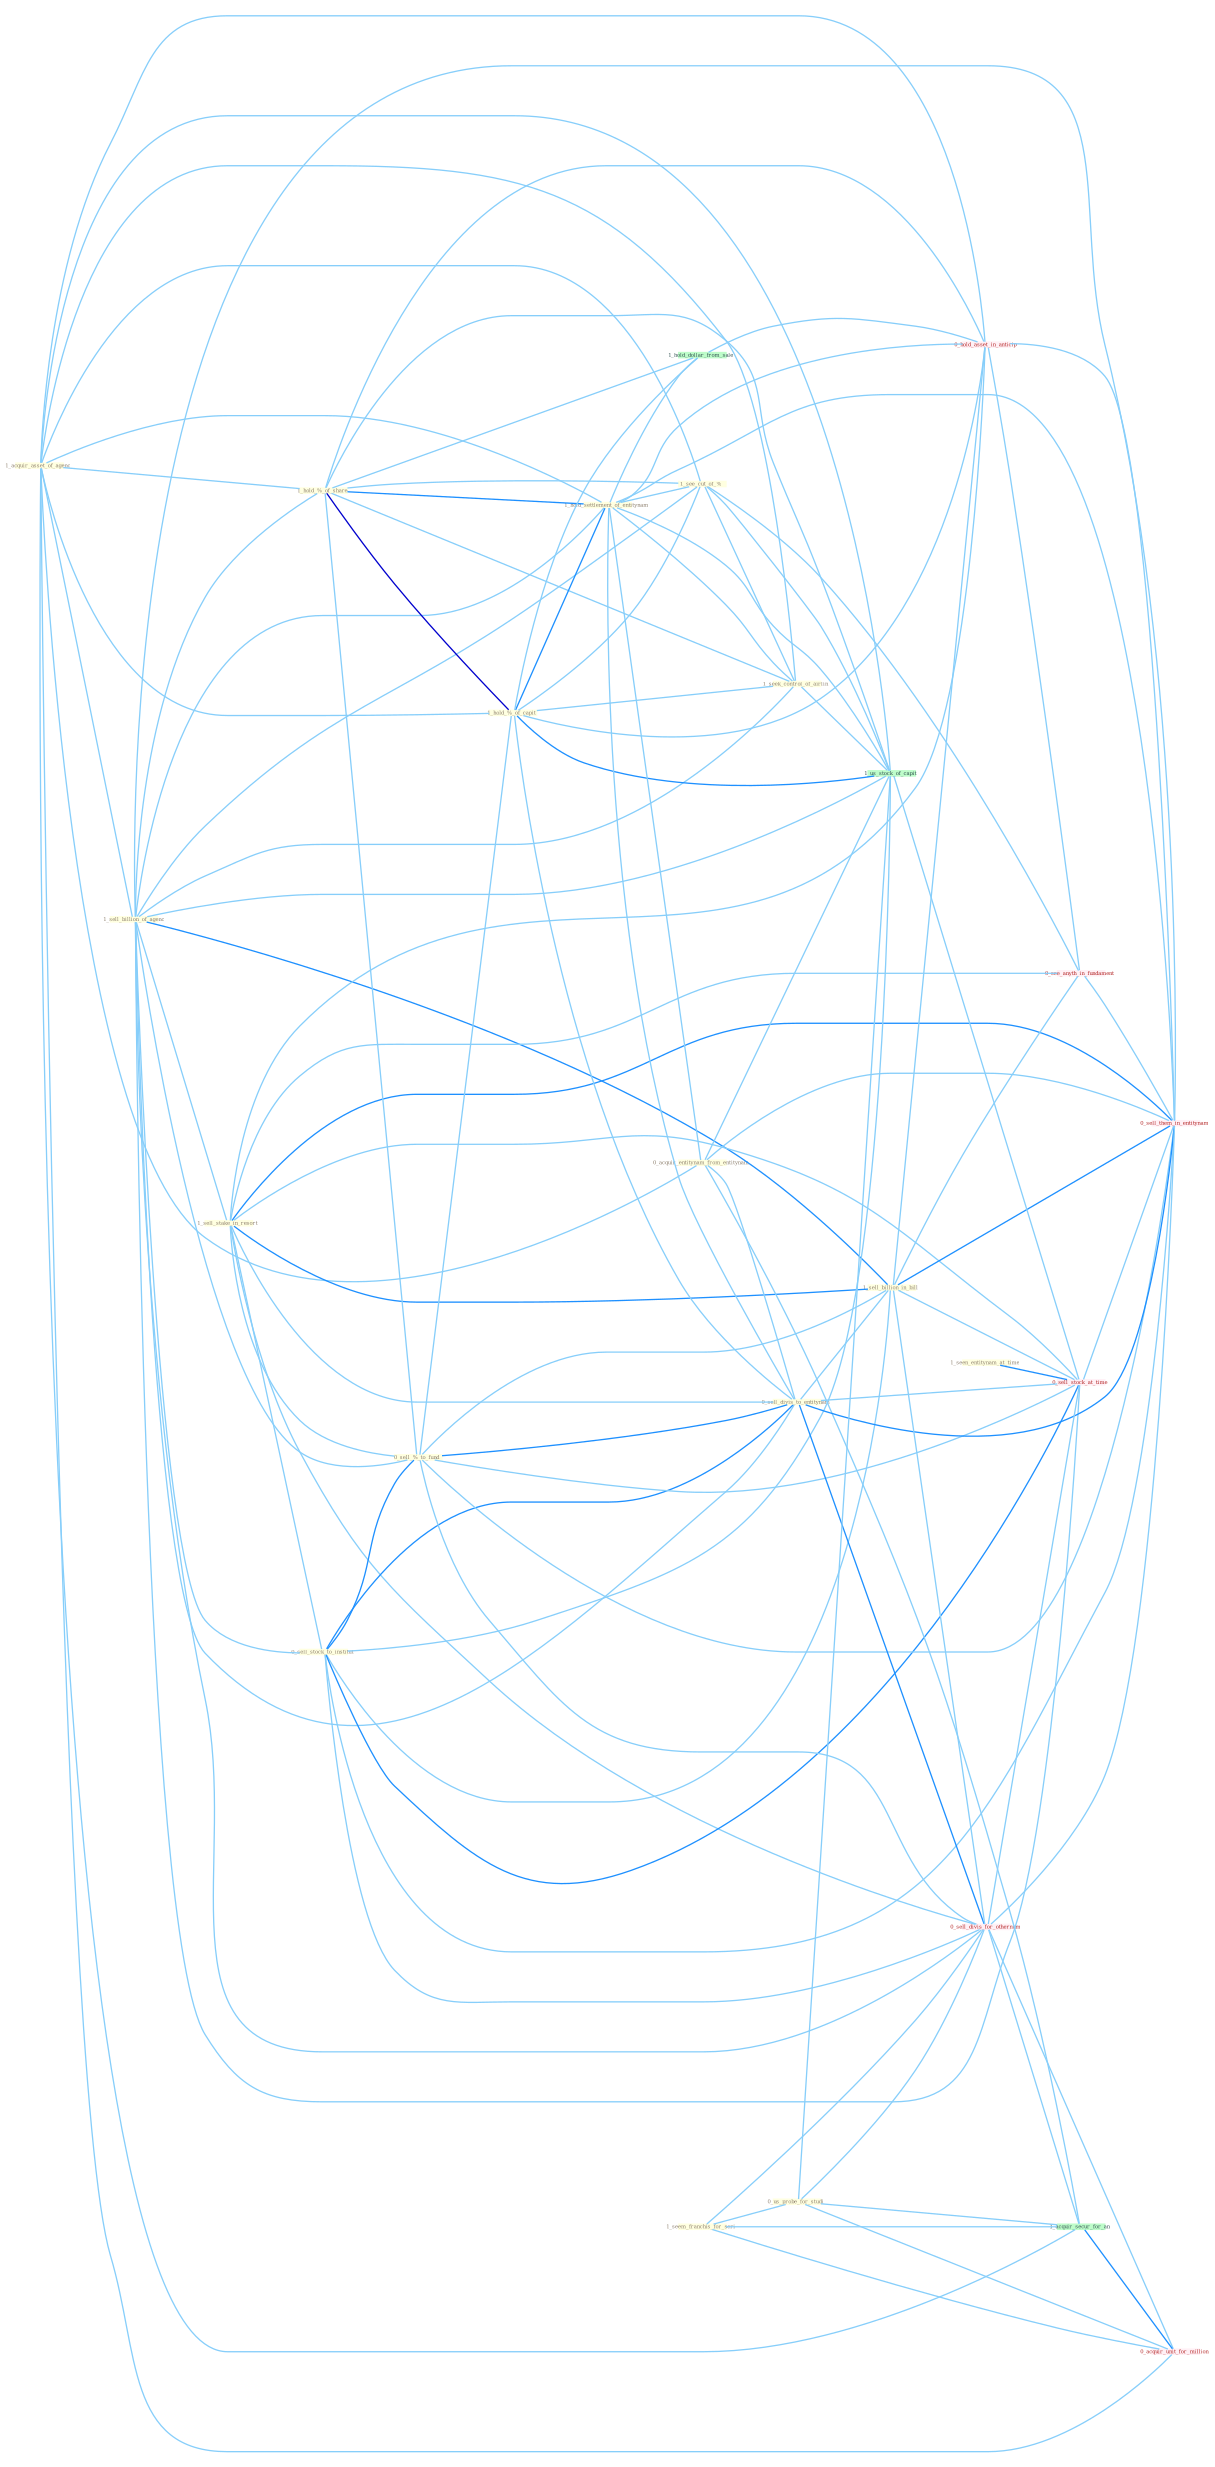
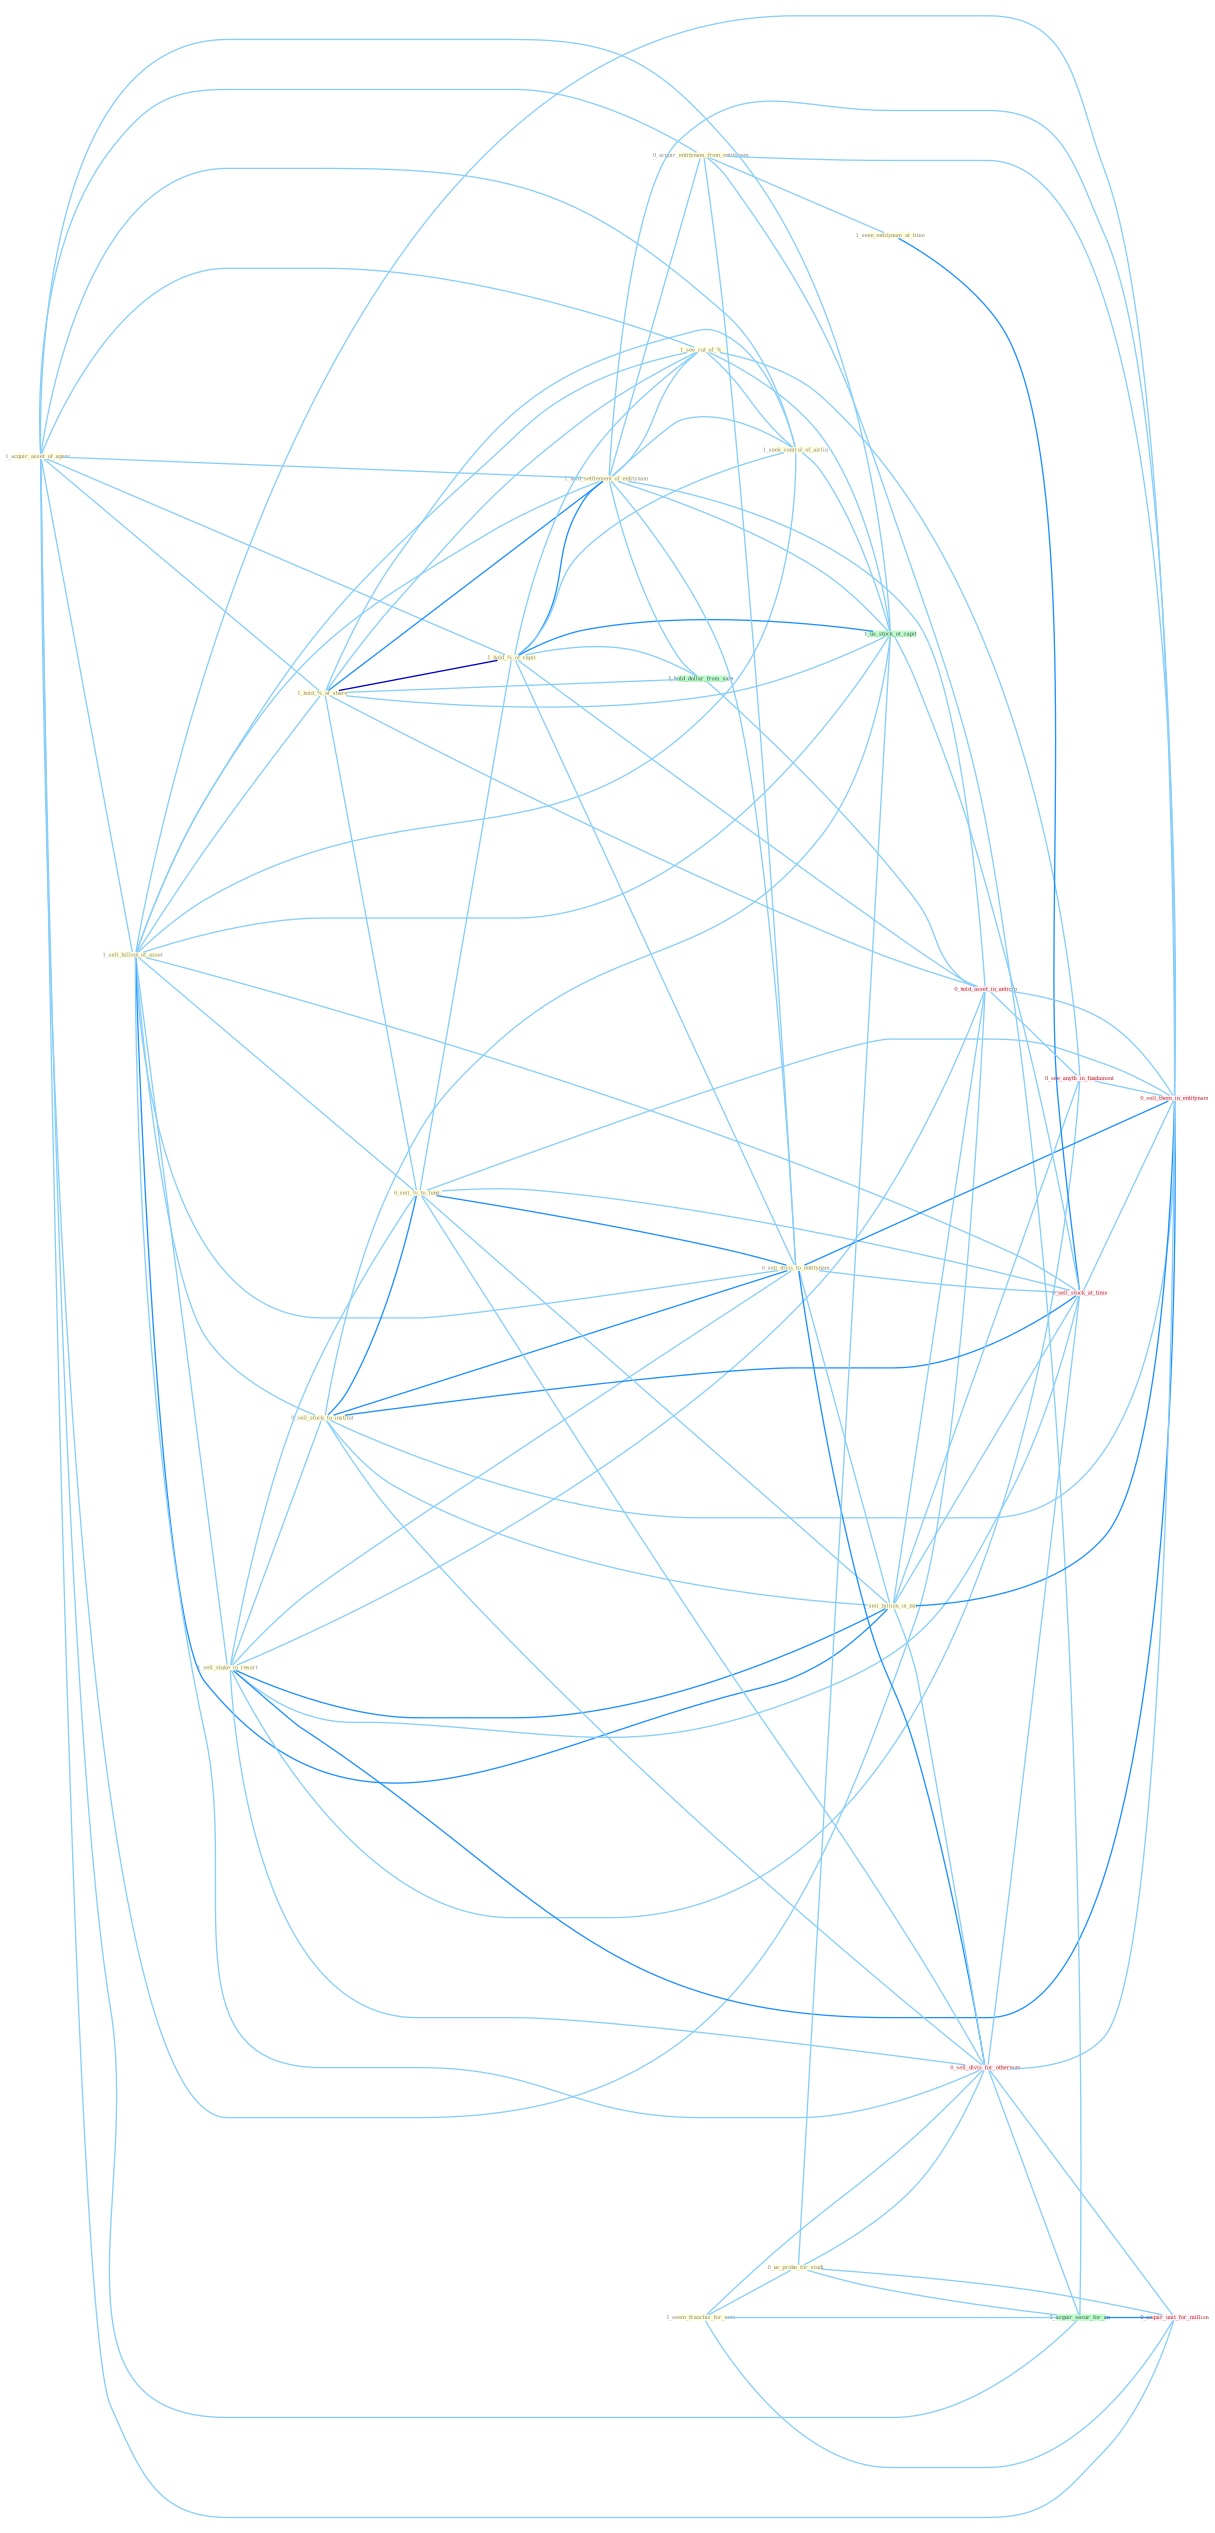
node "1_sell_billion_of_agenc": label "1_sell_billion_of_agenc" -> "1_sell_billion_of_asset"
edge "1_us_stock_of_capit" -- "0_acquir_entitynam_from_entitynam": now "1_seen_entitynam_at_time" -- "0_acquir_entitynam_from_entitynam"
